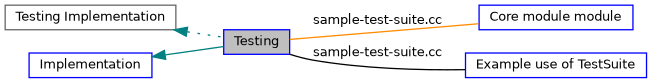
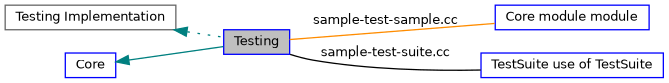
edge "Core module module" -- "Testing": label "sample-test-suite.cc" -> "sample-test-sample.cc"
node "Implementation": label "Implementation" -> "Core"
node "Example use of TestSuite": label "Example use of TestSuite" -> "TestSuite use of TestSuite"
